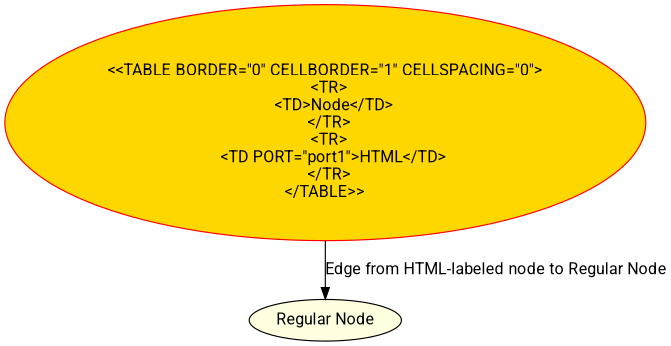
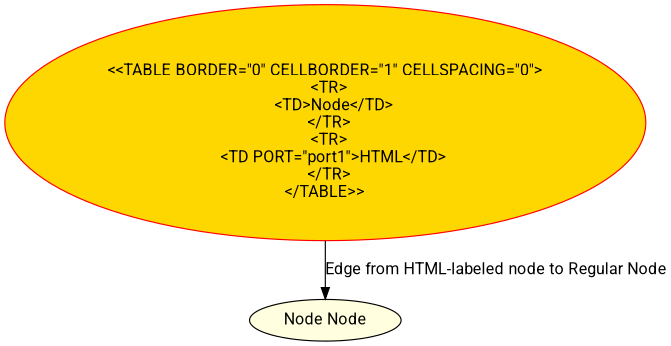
node "Regular Node": label "Regular Node" -> "Node Node"
